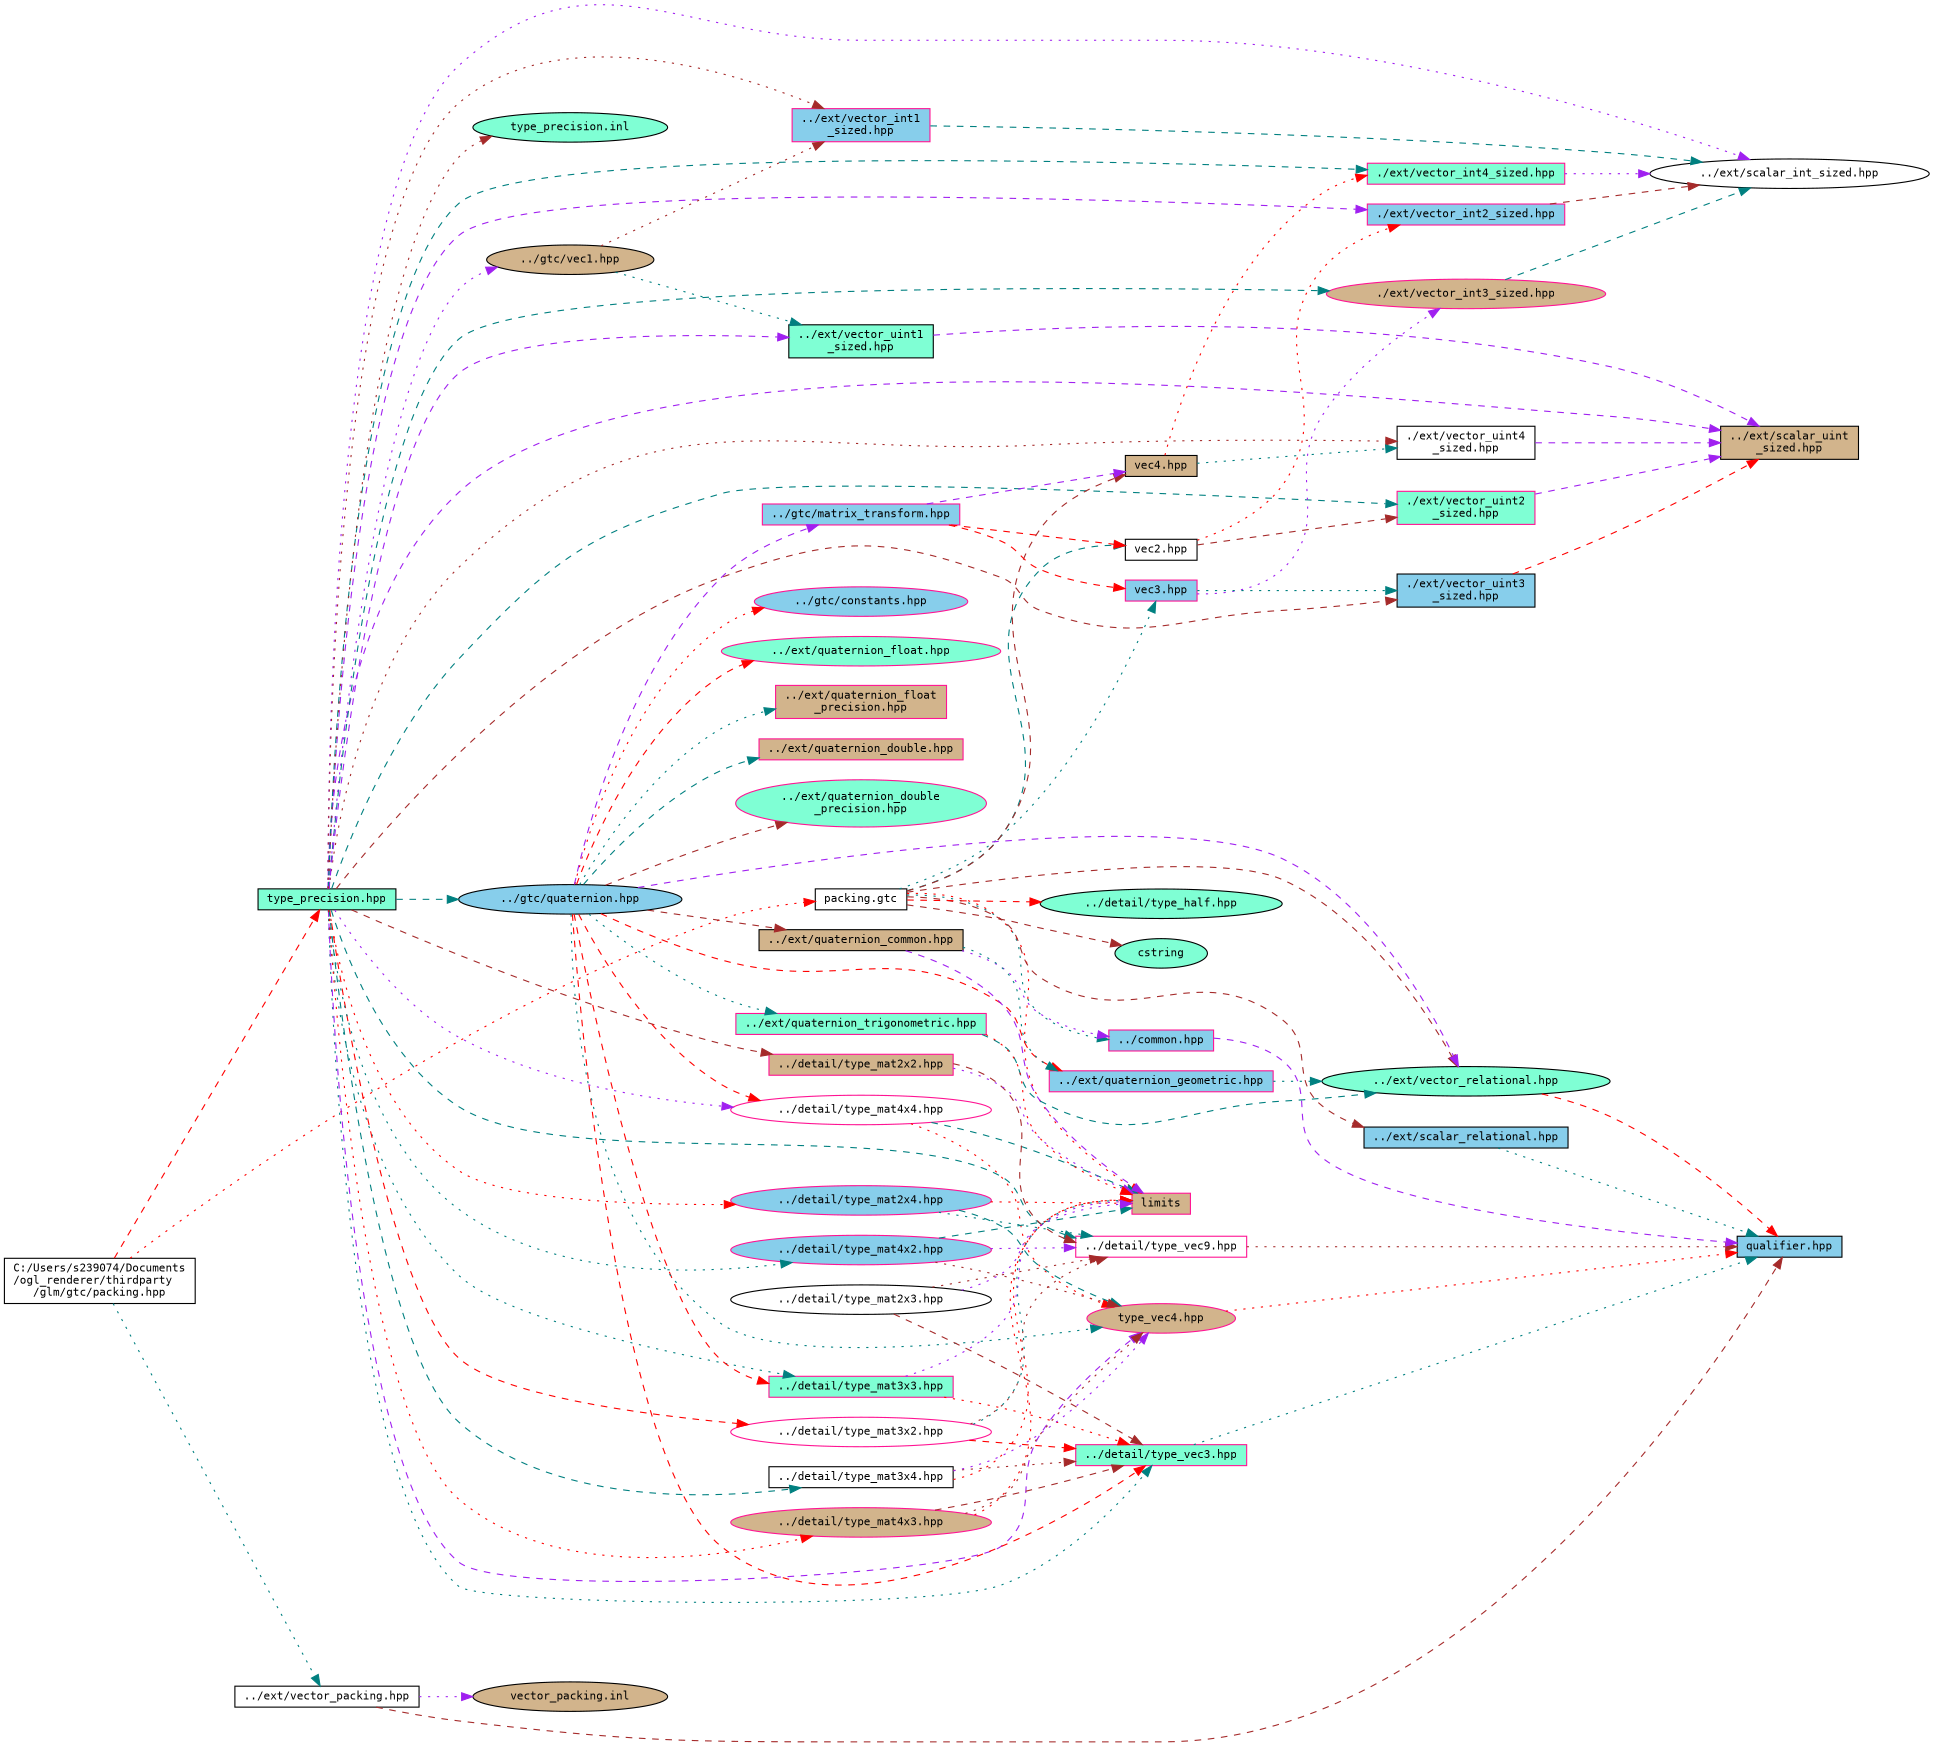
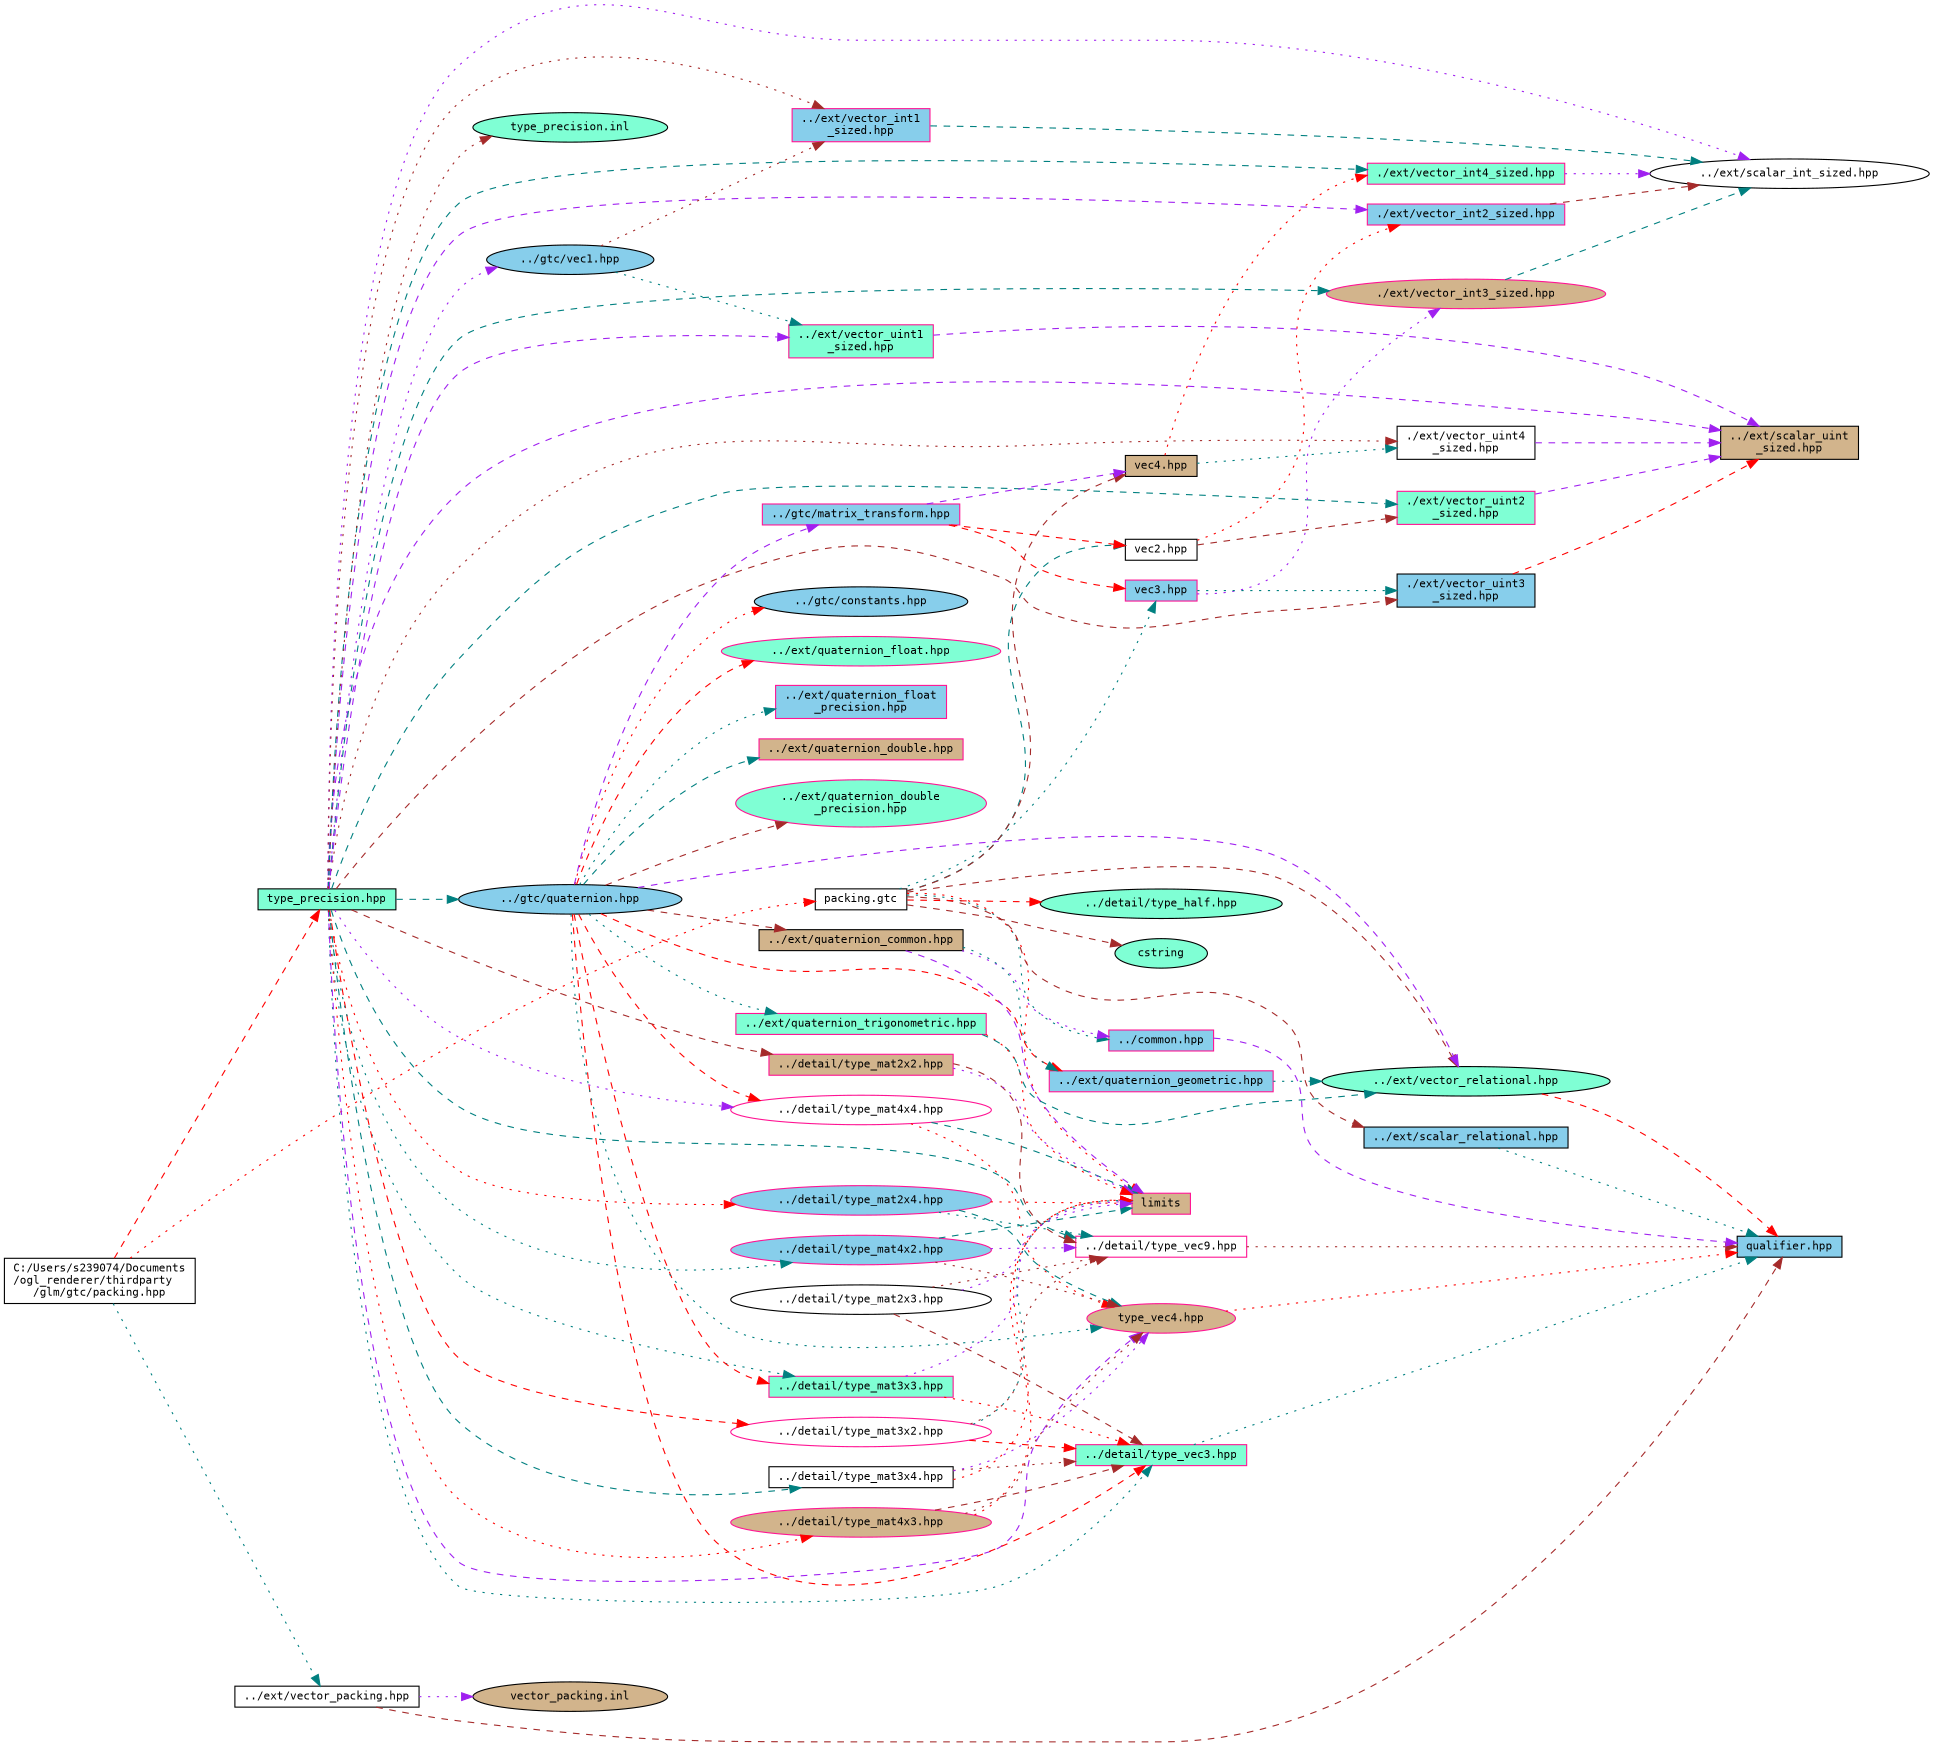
node "../gtc/vec1.hpp": fillcolor tan -> skyblue
node "../ext/vector_uint1 _sized.hpp": color black -> deeppink
node "../gtc/constants.hpp": color deeppink -> black
node "../ext/quaternion_float _precision.hpp": fillcolor tan -> skyblue
